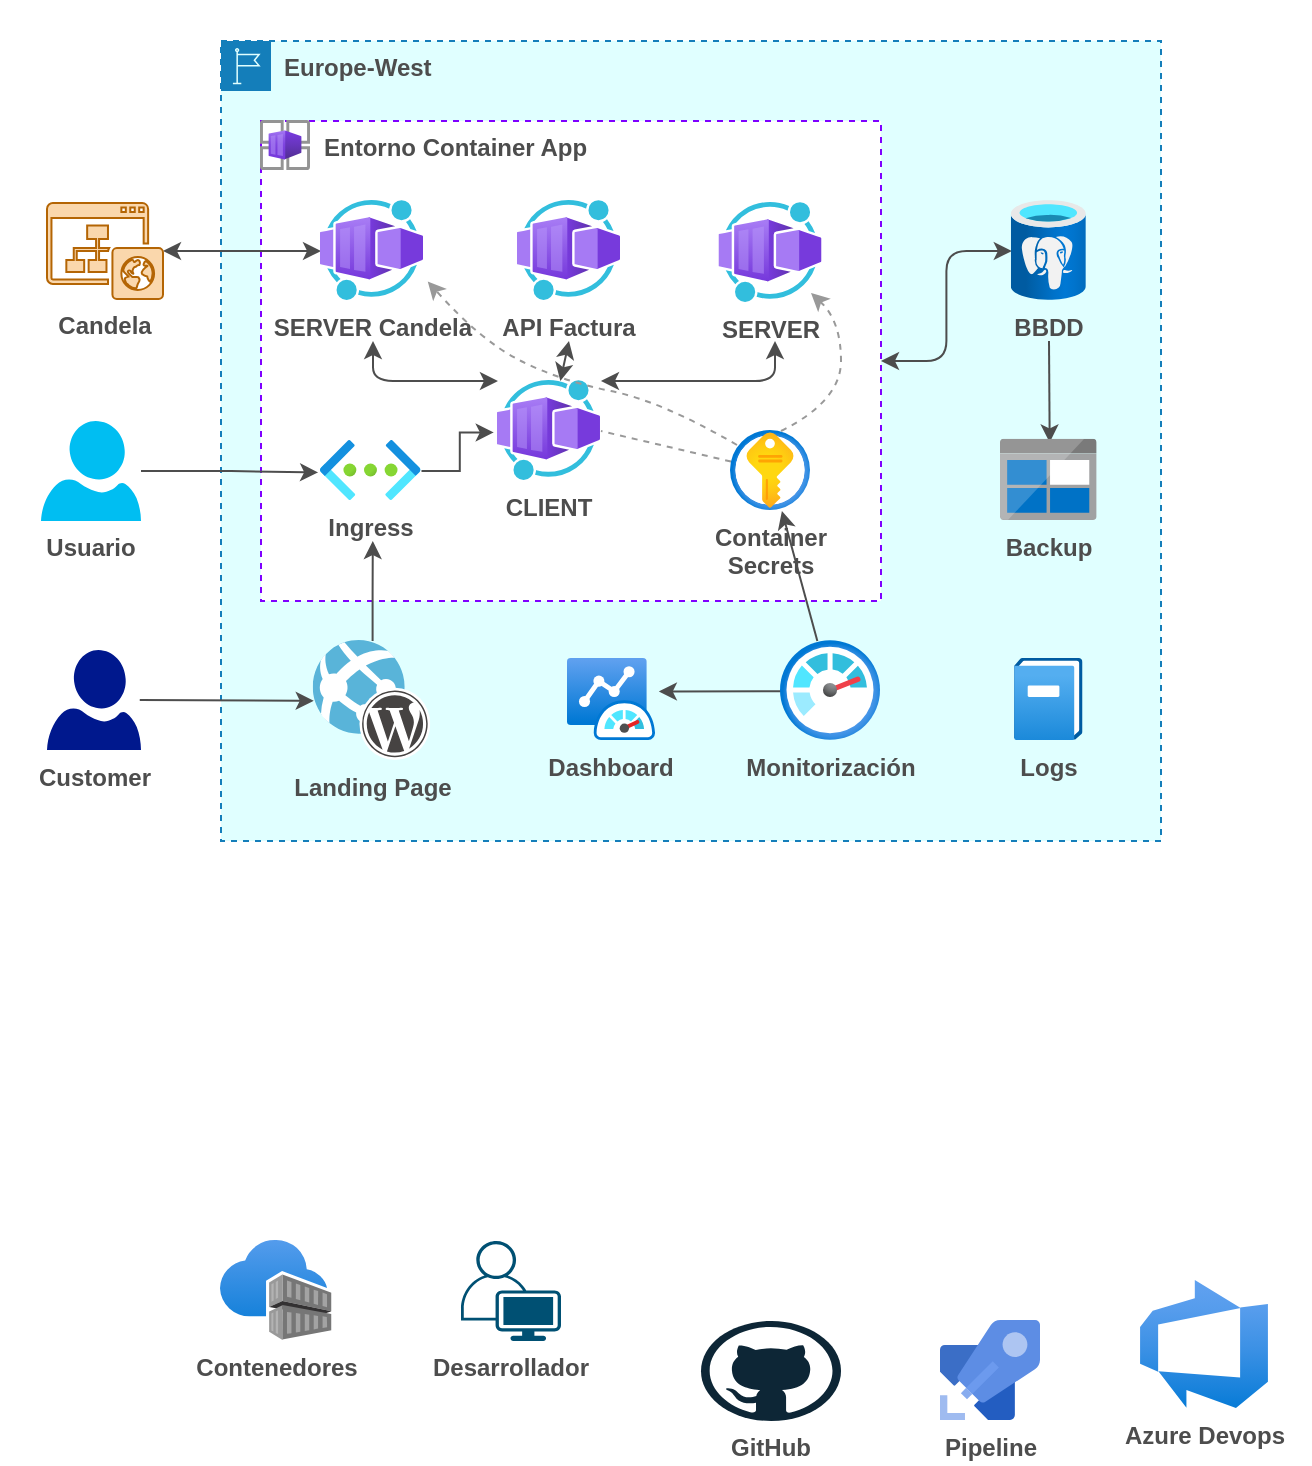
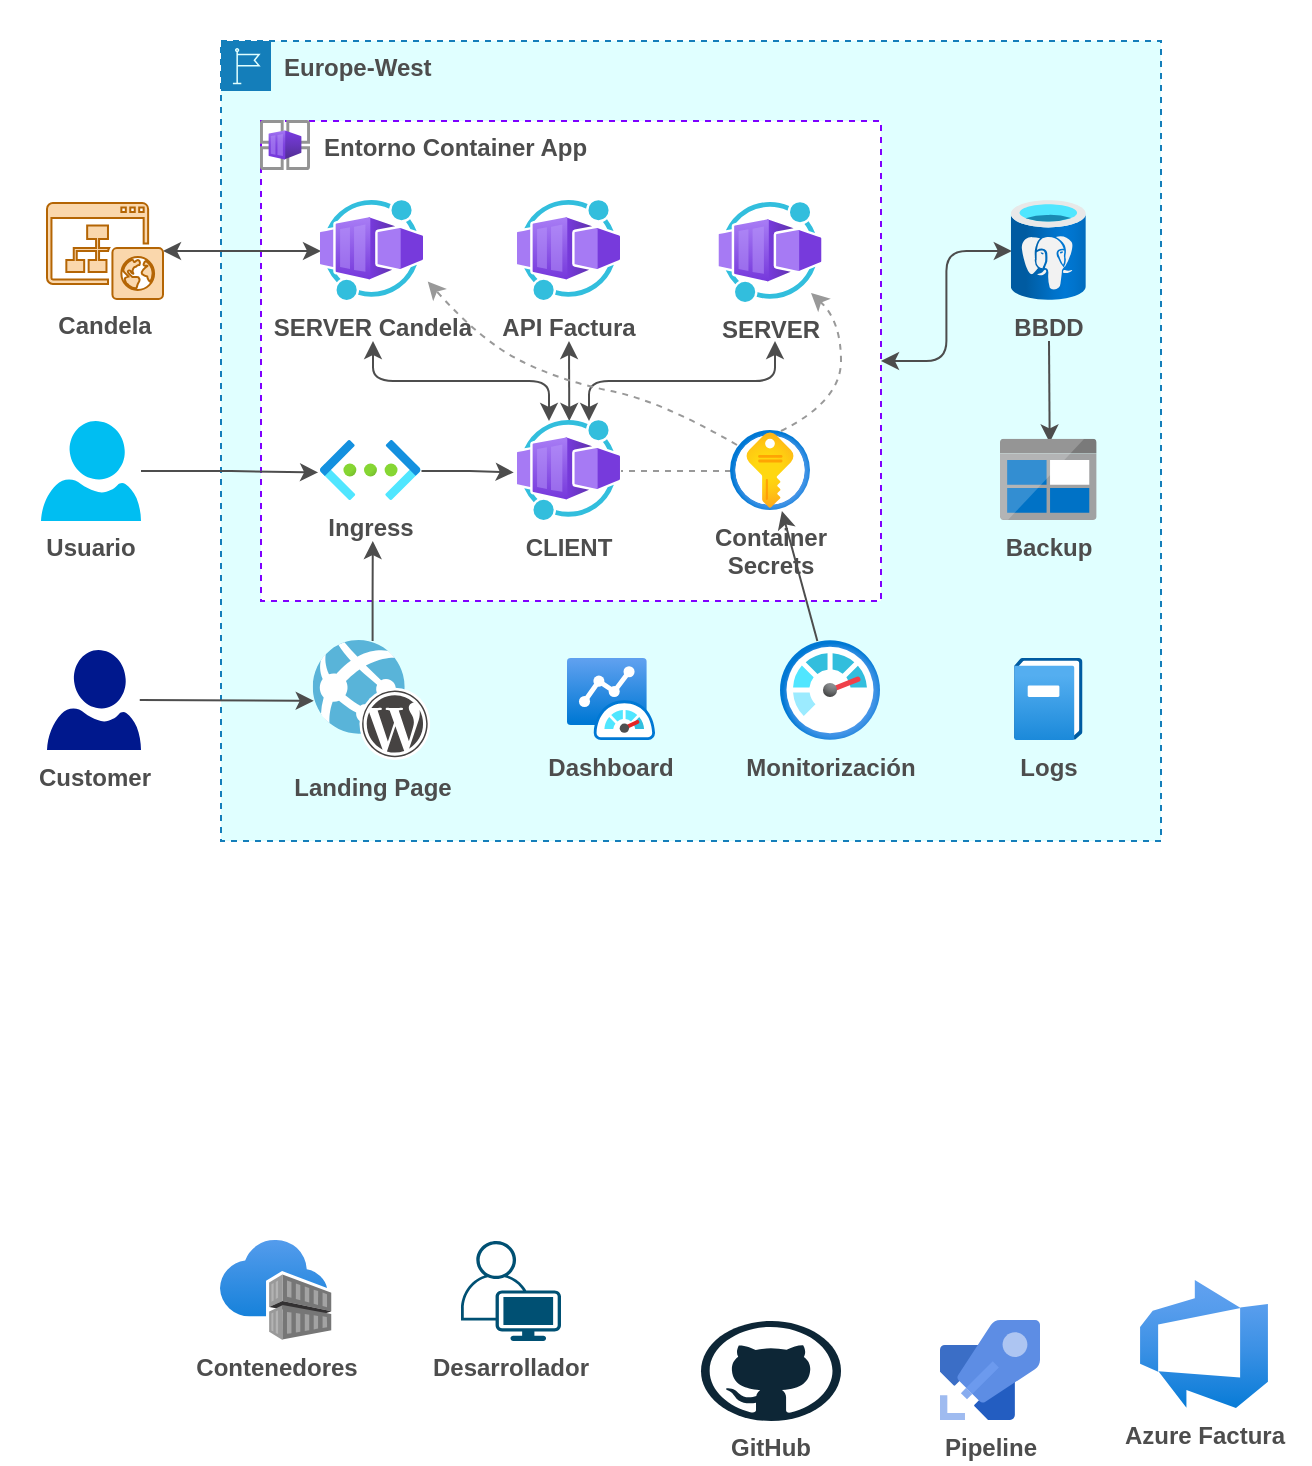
node "CLIENT": moved (549, 431) -> (569, 471)
edge "Monitorización" -> "Dashboard": removed
node "Azure Devops": label "Azure Devops" -> "Azure Factura"
